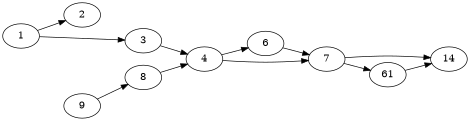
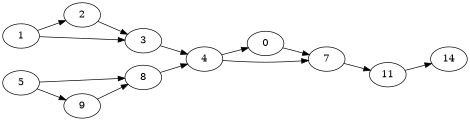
edge "2" -> "3": added
node "6": label "6" -> "0"
edge "7" -> "14": removed
node "61": label "61" -> "11"
node "5": added
